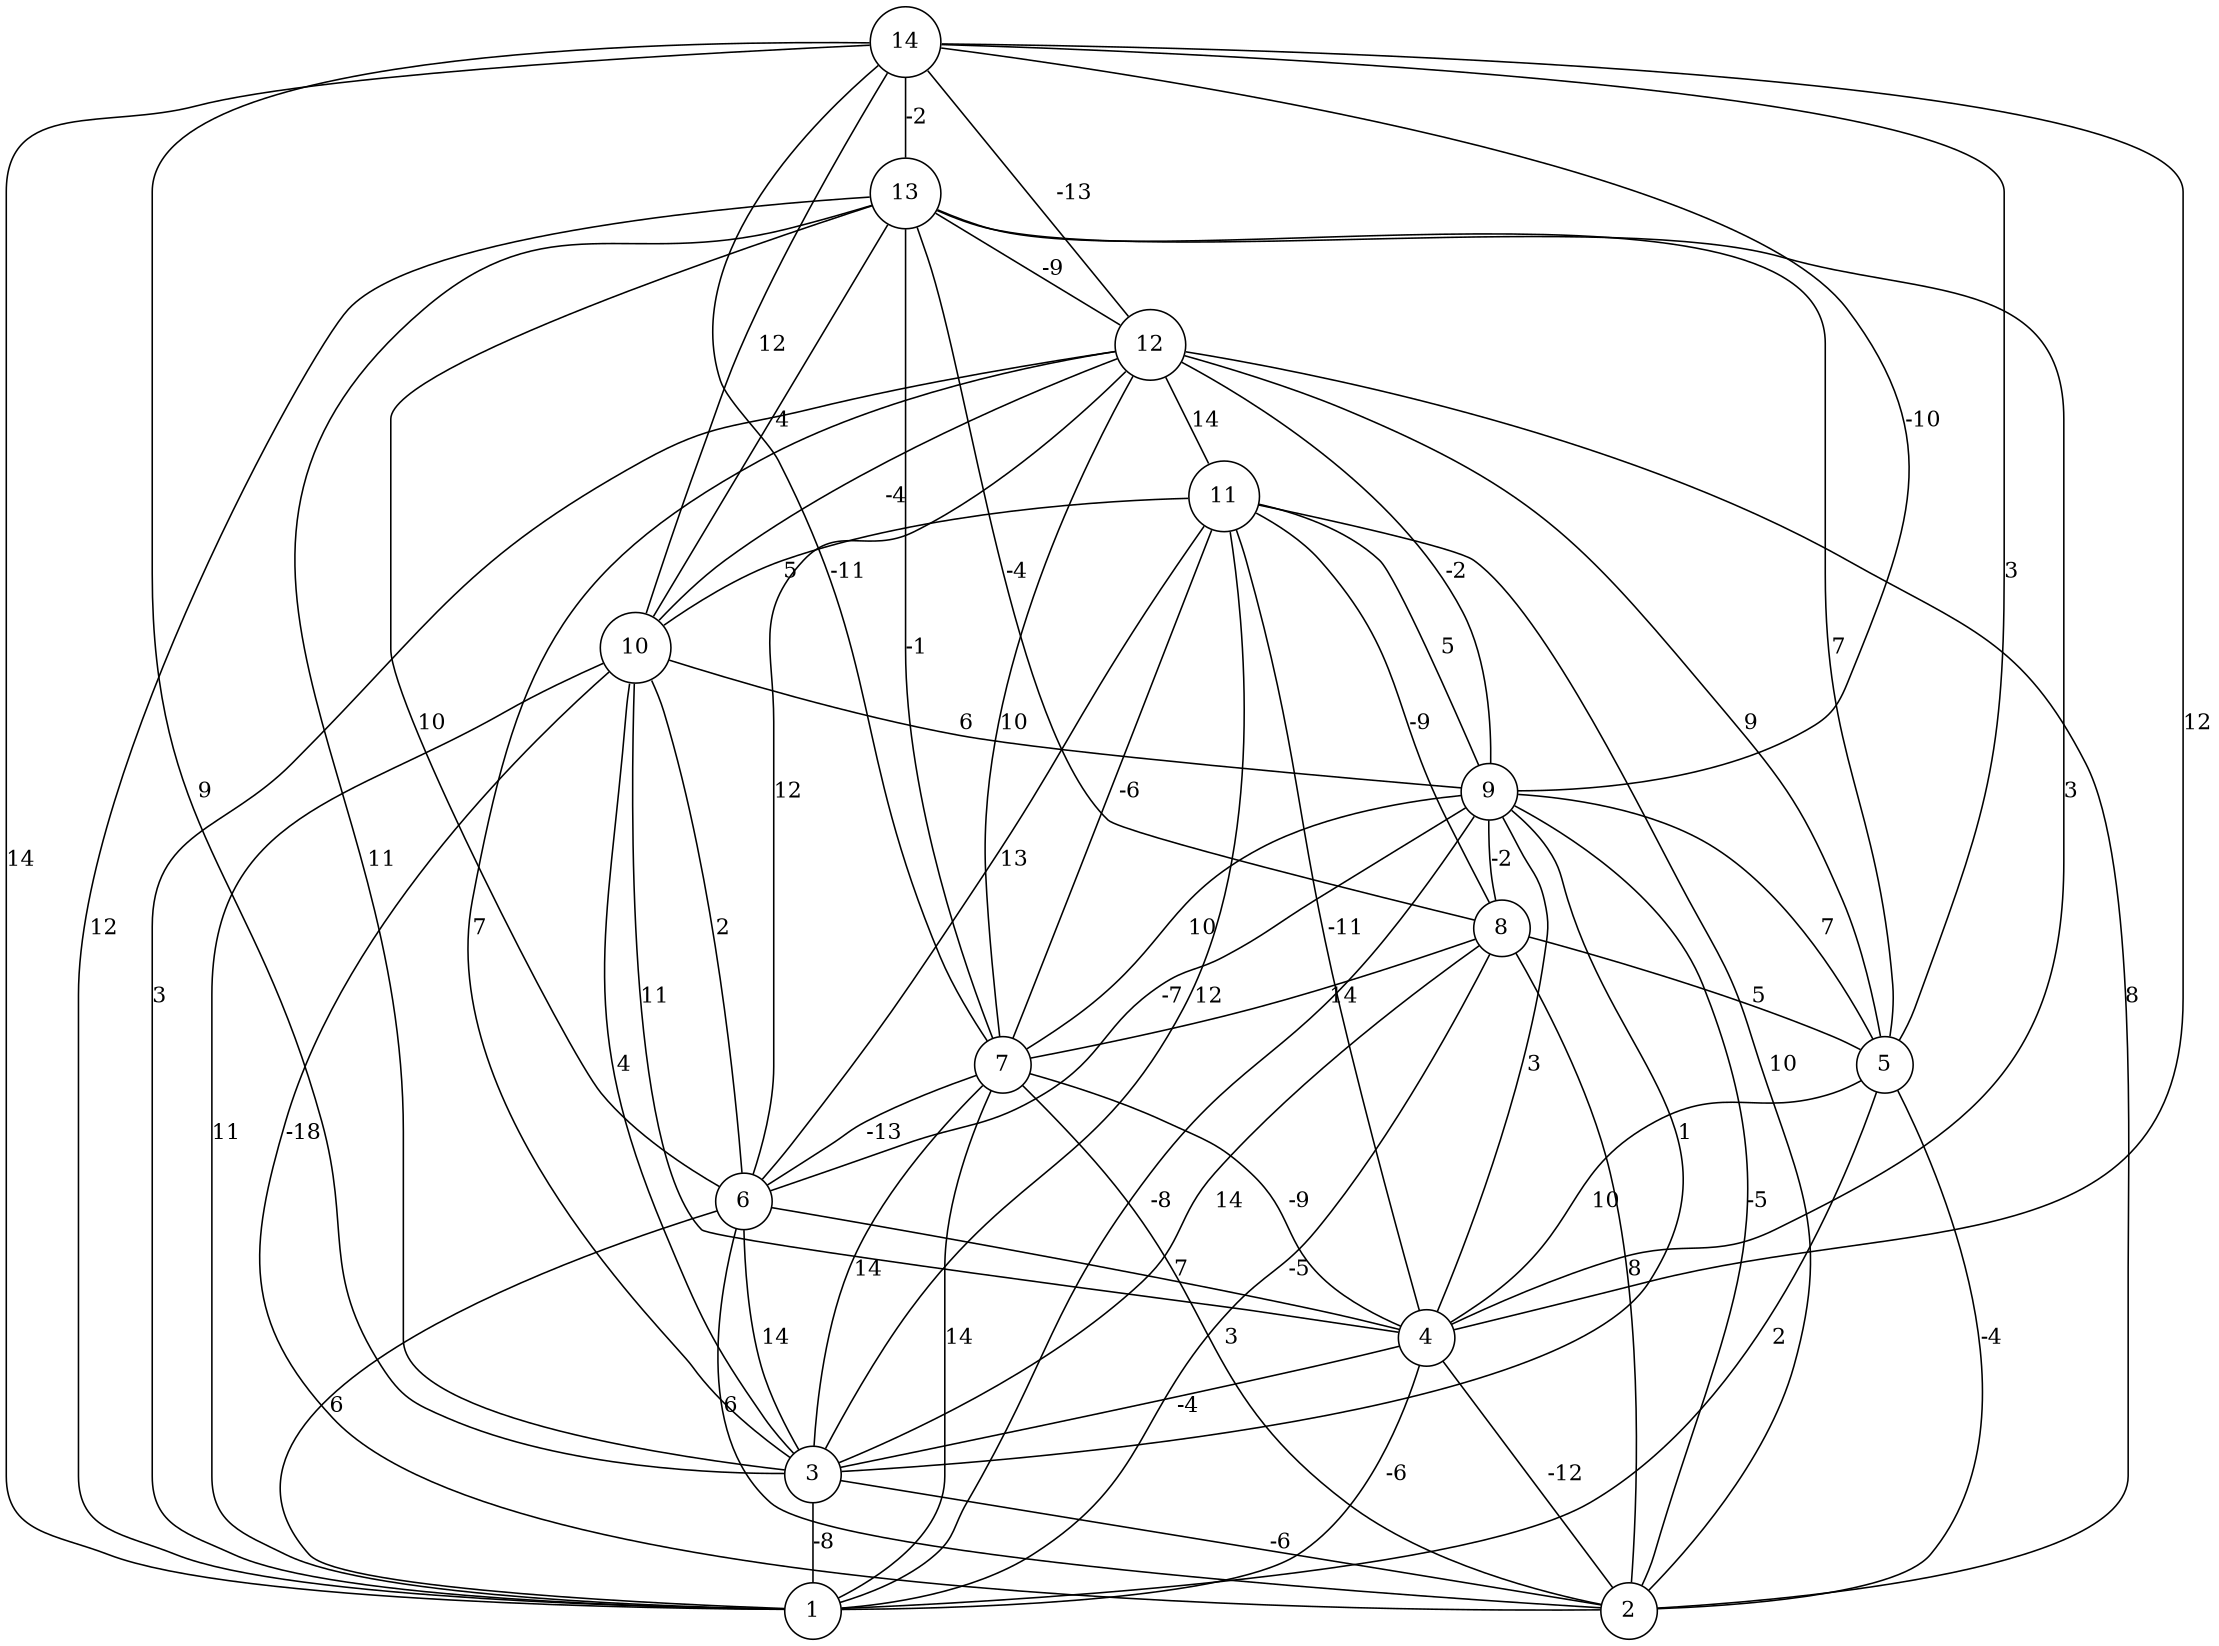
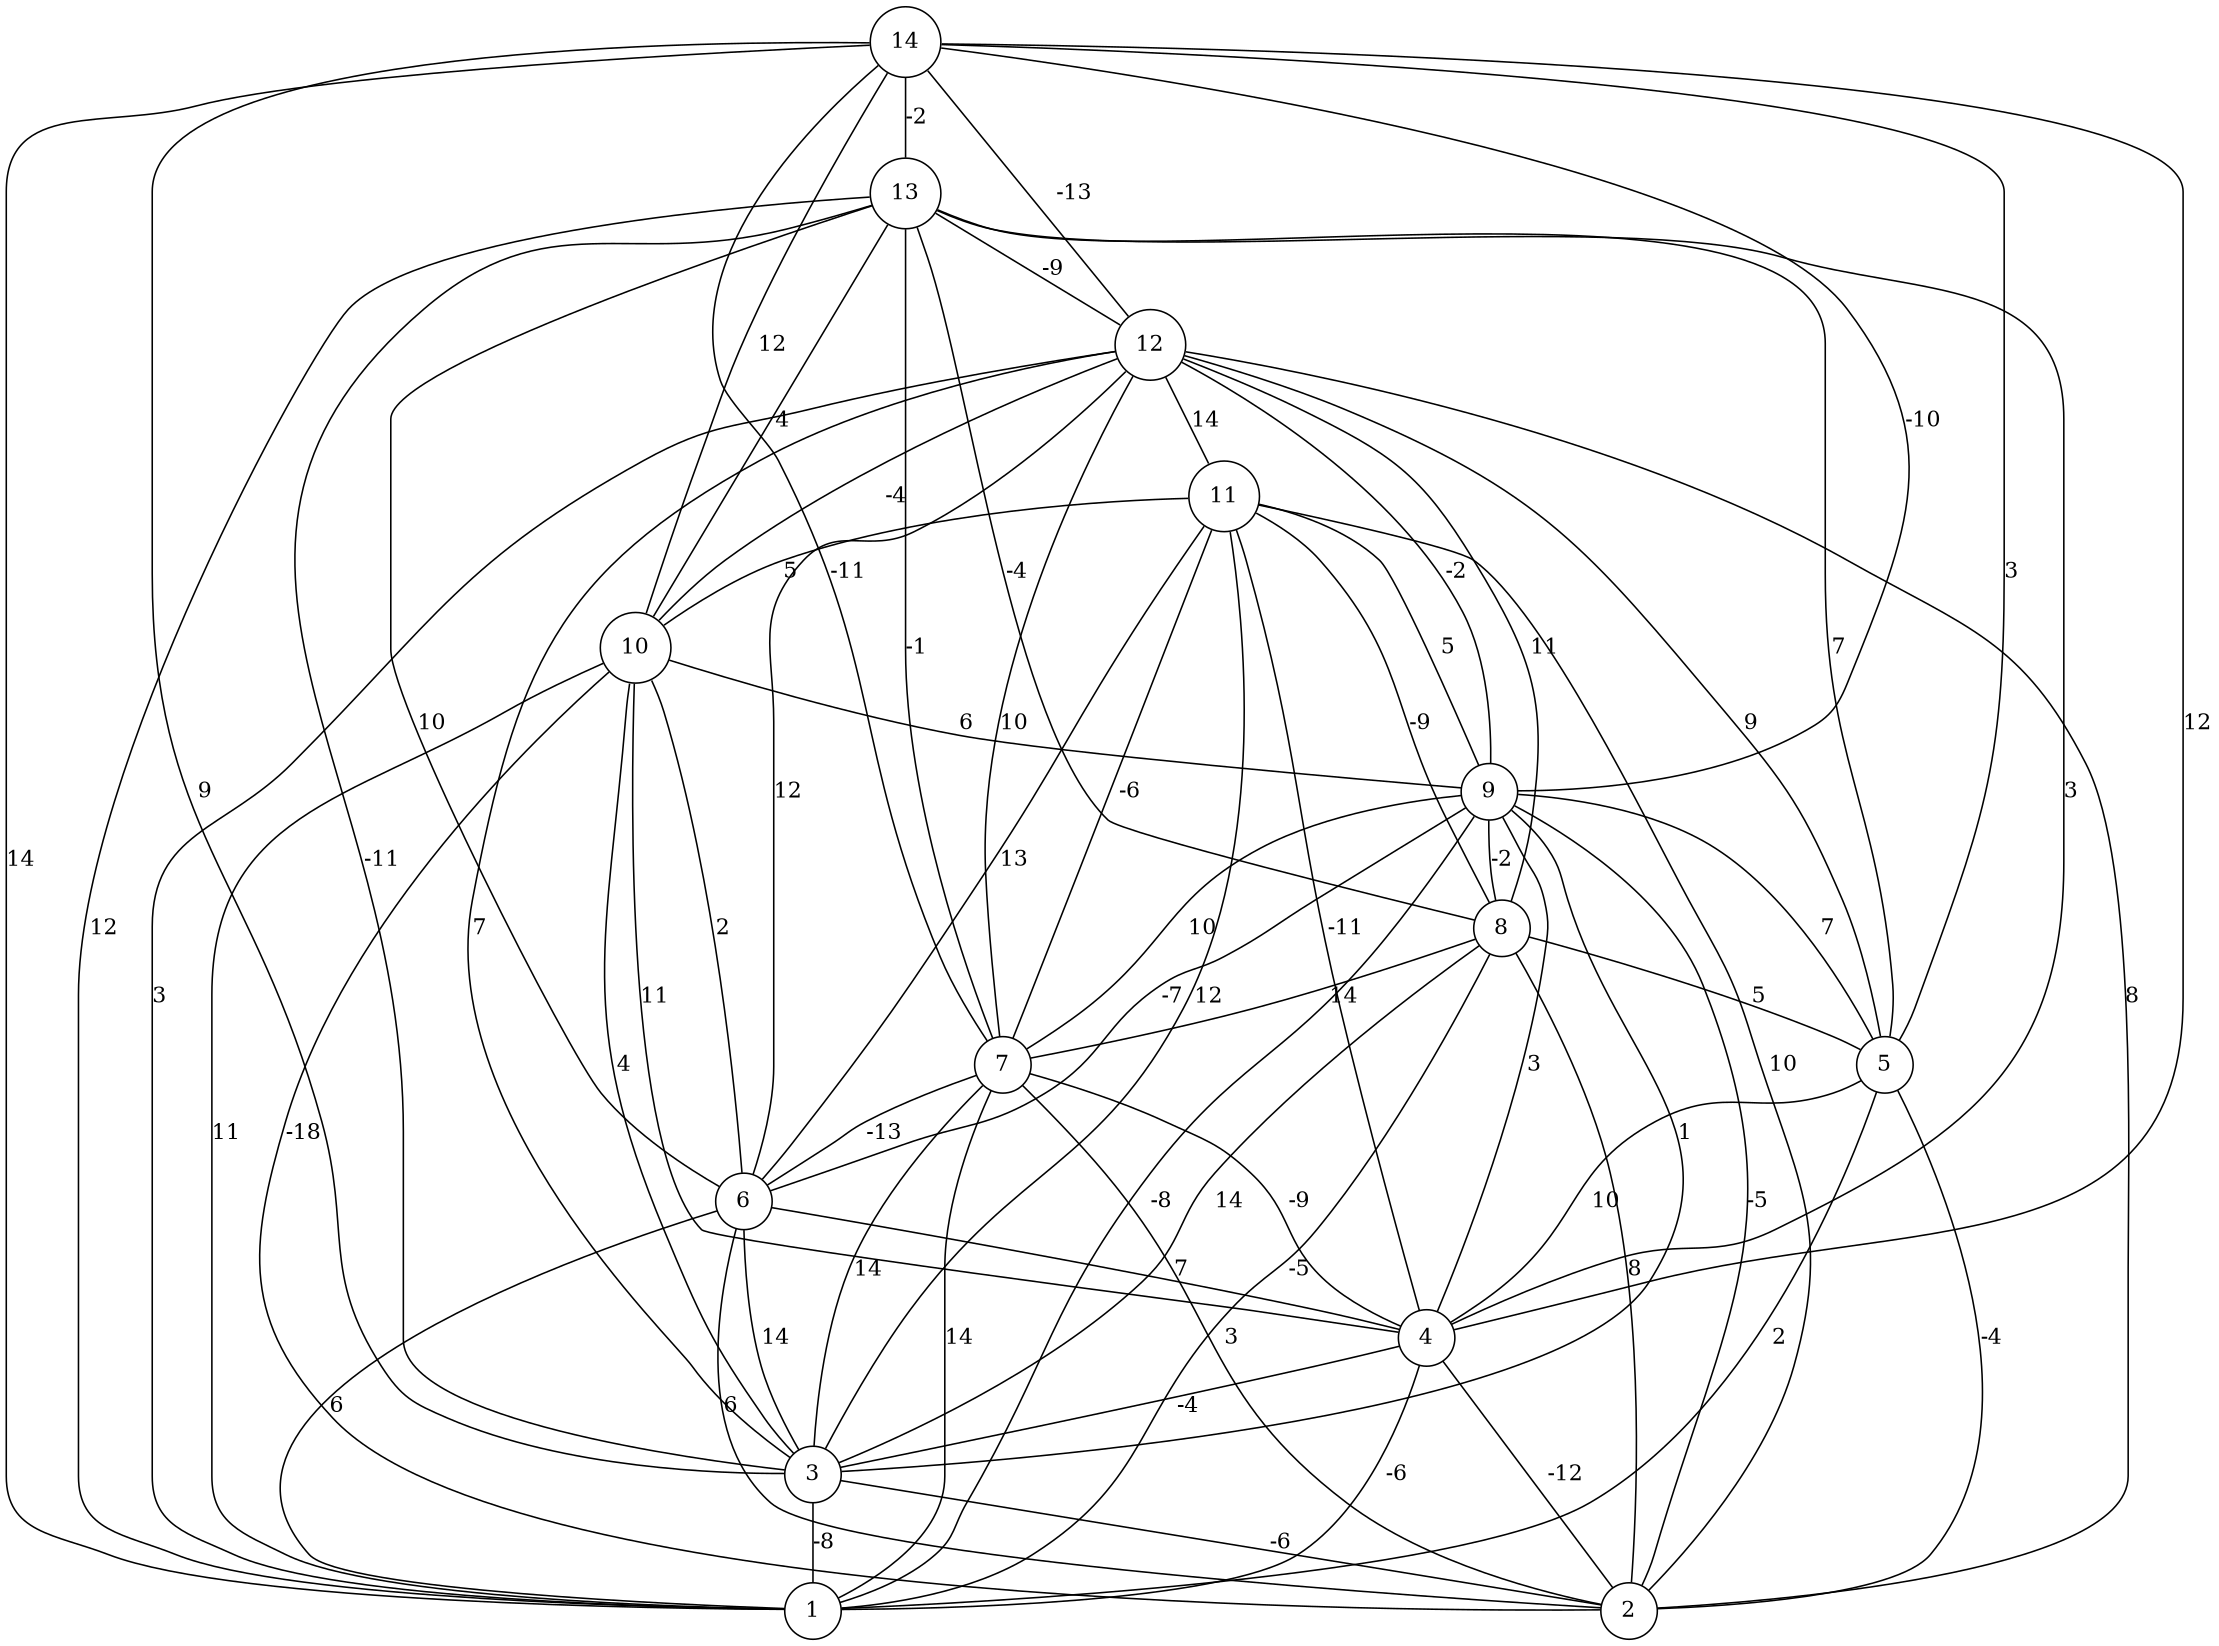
edge "12" -- "8": added, label "11"
edge "13" -- "3": label "11" -> "-11"
